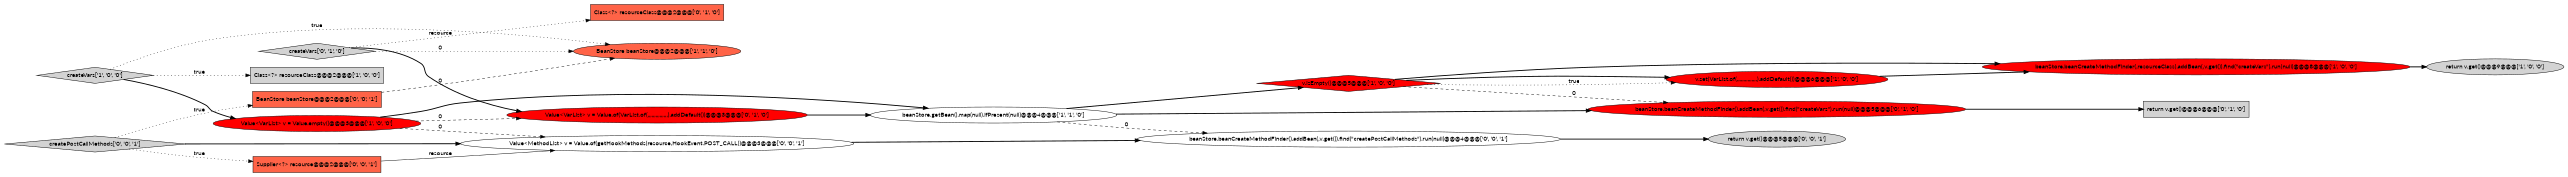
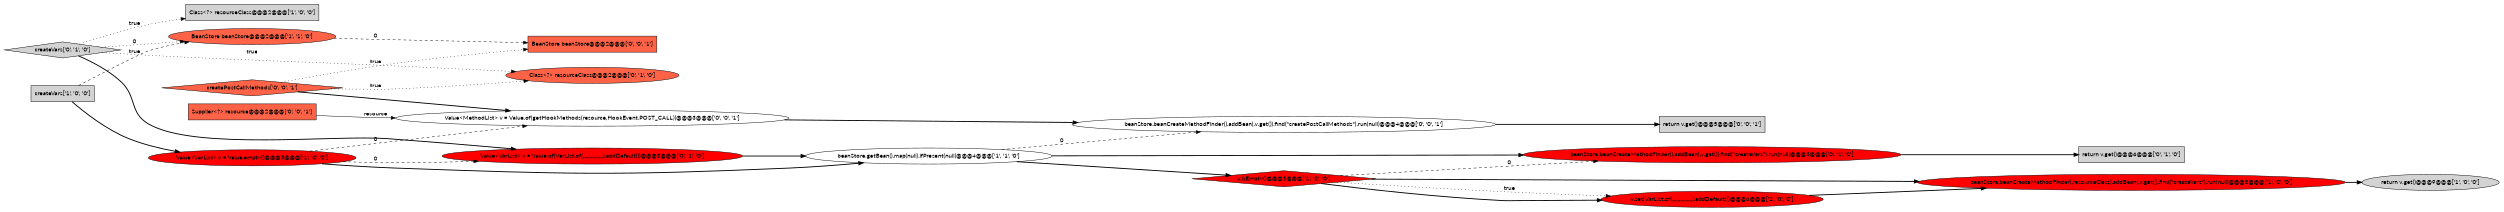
node "Class<?> resourceClass@@@2@@@['0', '1', '0']": shape box -> ellipse
edge "createVars['1', '0', '0']" -> "BeanStore beanStore@@@2@@@['1', '1', '0']": style dotted -> dashed
edge "createVars['0', '1', '0']" -> "Class<?> resourceClass@@@2@@@['0', '1', '0']": label "resource" -> "true"
node "createVars['1', '0', '0']": shape diamond -> box
edge "createVars['1', '0', '0']" -> "Class<?> resourceClass@@@2@@@['1', '0', '0']": now "createVars['0', '1', '0']" -> "Class<?> resourceClass@@@2@@@['1', '0', '0']"
edge "BeanStore beanStore@@@2@@@['0', '0', '1']" -> "BeanStore beanStore@@@2@@@['1', '1', '0']": reversed
node "return v.get()@@@5@@@['0', '0', '1']": shape ellipse -> box
node "createPostCallMethods['0', '0', '1']": fillcolor lightgray -> tomato
edge "createPostCallMethods['0', '0', '1']" -> "Supplier<?> resource@@@2@@@['0', '0', '1']": now "createPostCallMethods['0', '0', '1']" -> "Class<?> resourceClass@@@2@@@['0', '1', '0']"
